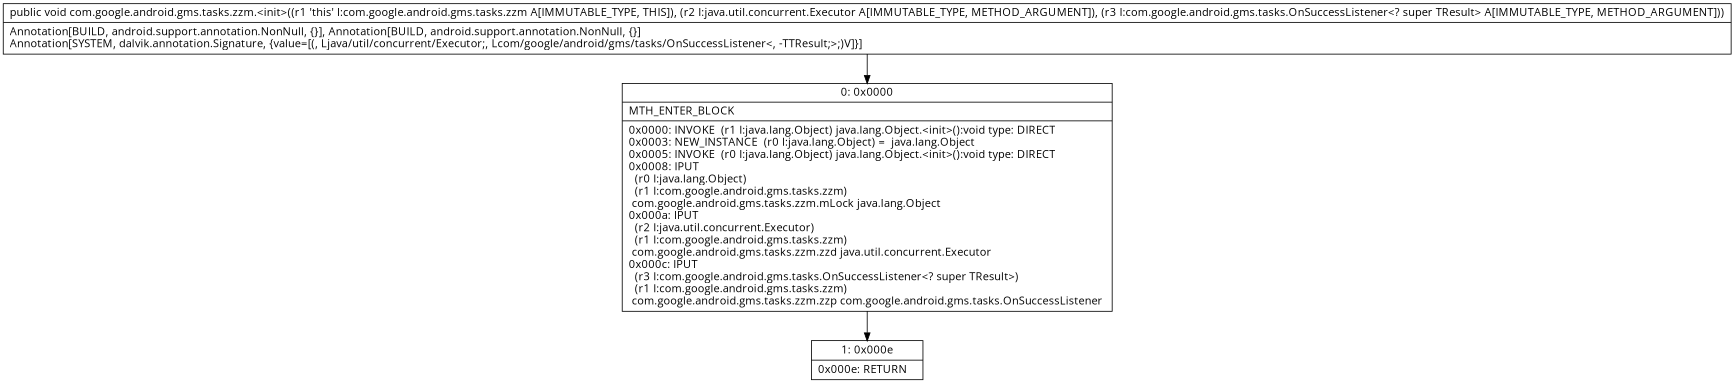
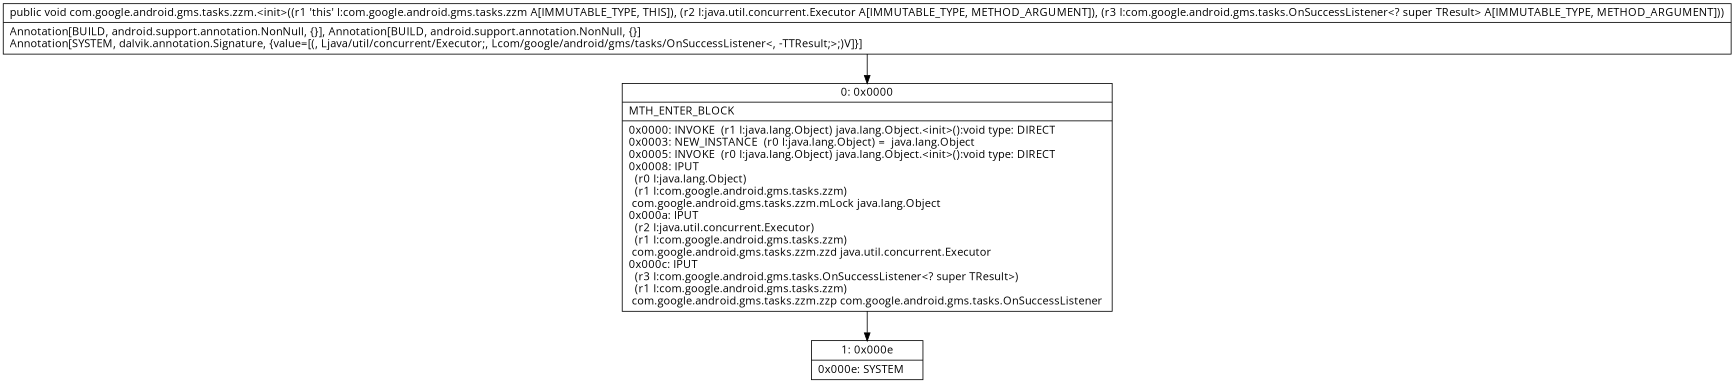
node "1: 0x000e": text "0x000e: RETURN" -> "0x000e: SYSTEM"
